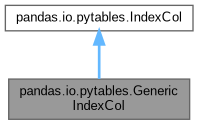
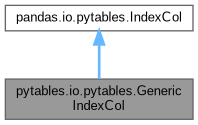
node "pandas.io.pytables.Generic IndexCol": label "pandas.io.pytables.Generic IndexCol" -> "pytables.io.pytables.Generic IndexCol"
